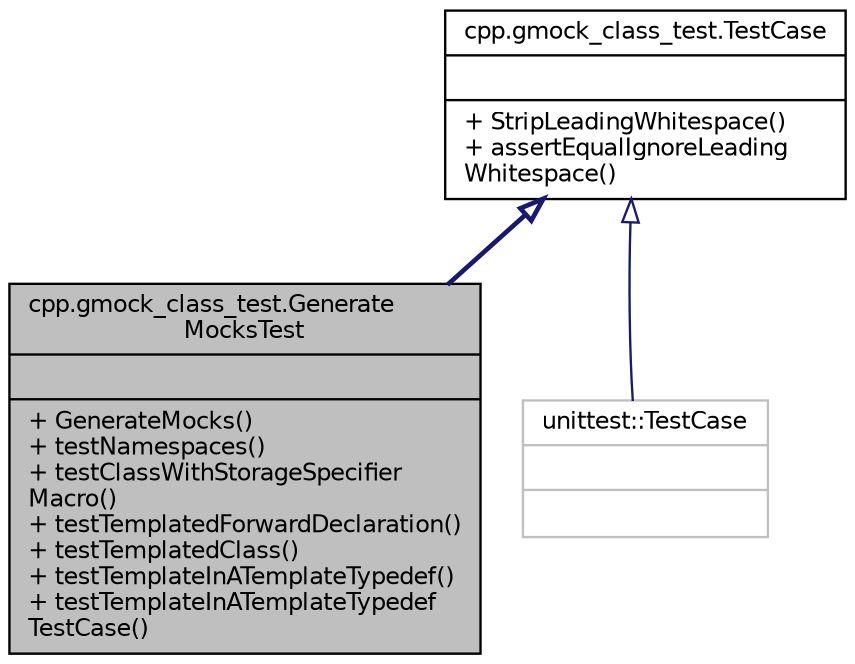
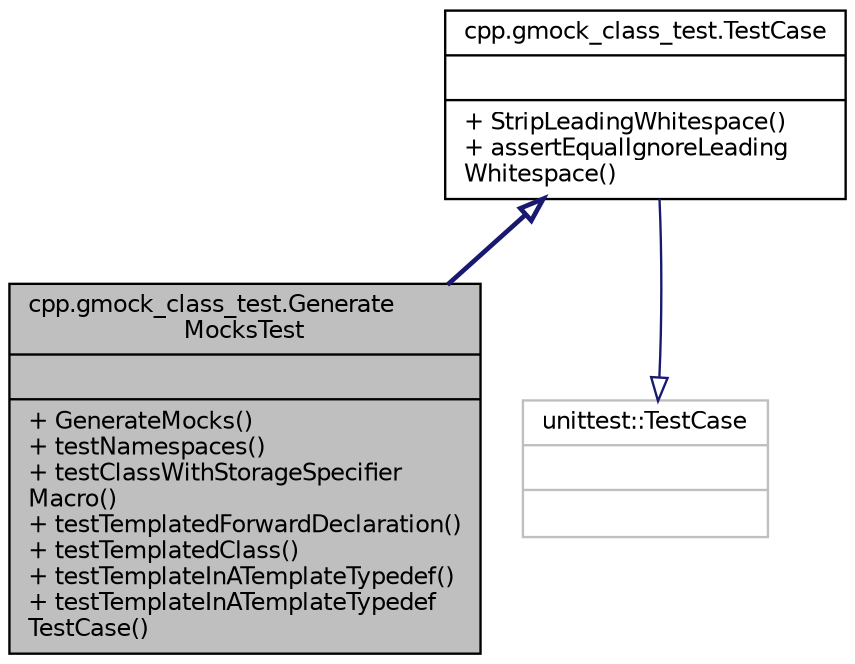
edge "unittest::TestCase" -> "cpp.gmock_class_test.TestCase": reversed
